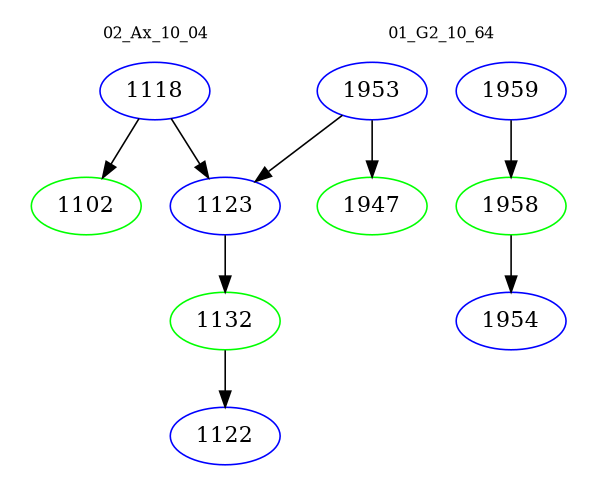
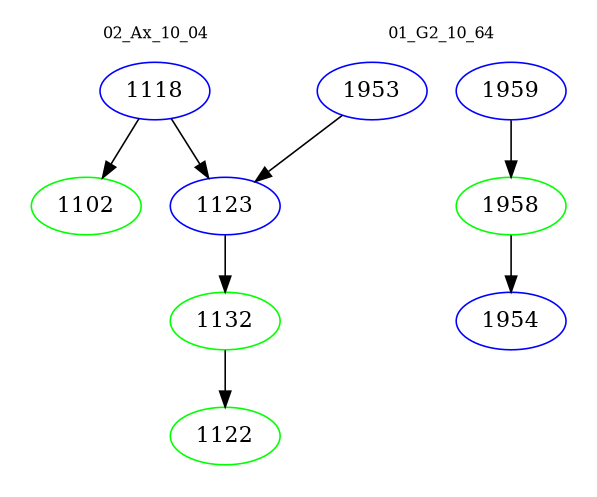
node "1947": removed
node "1122": color blue -> green
